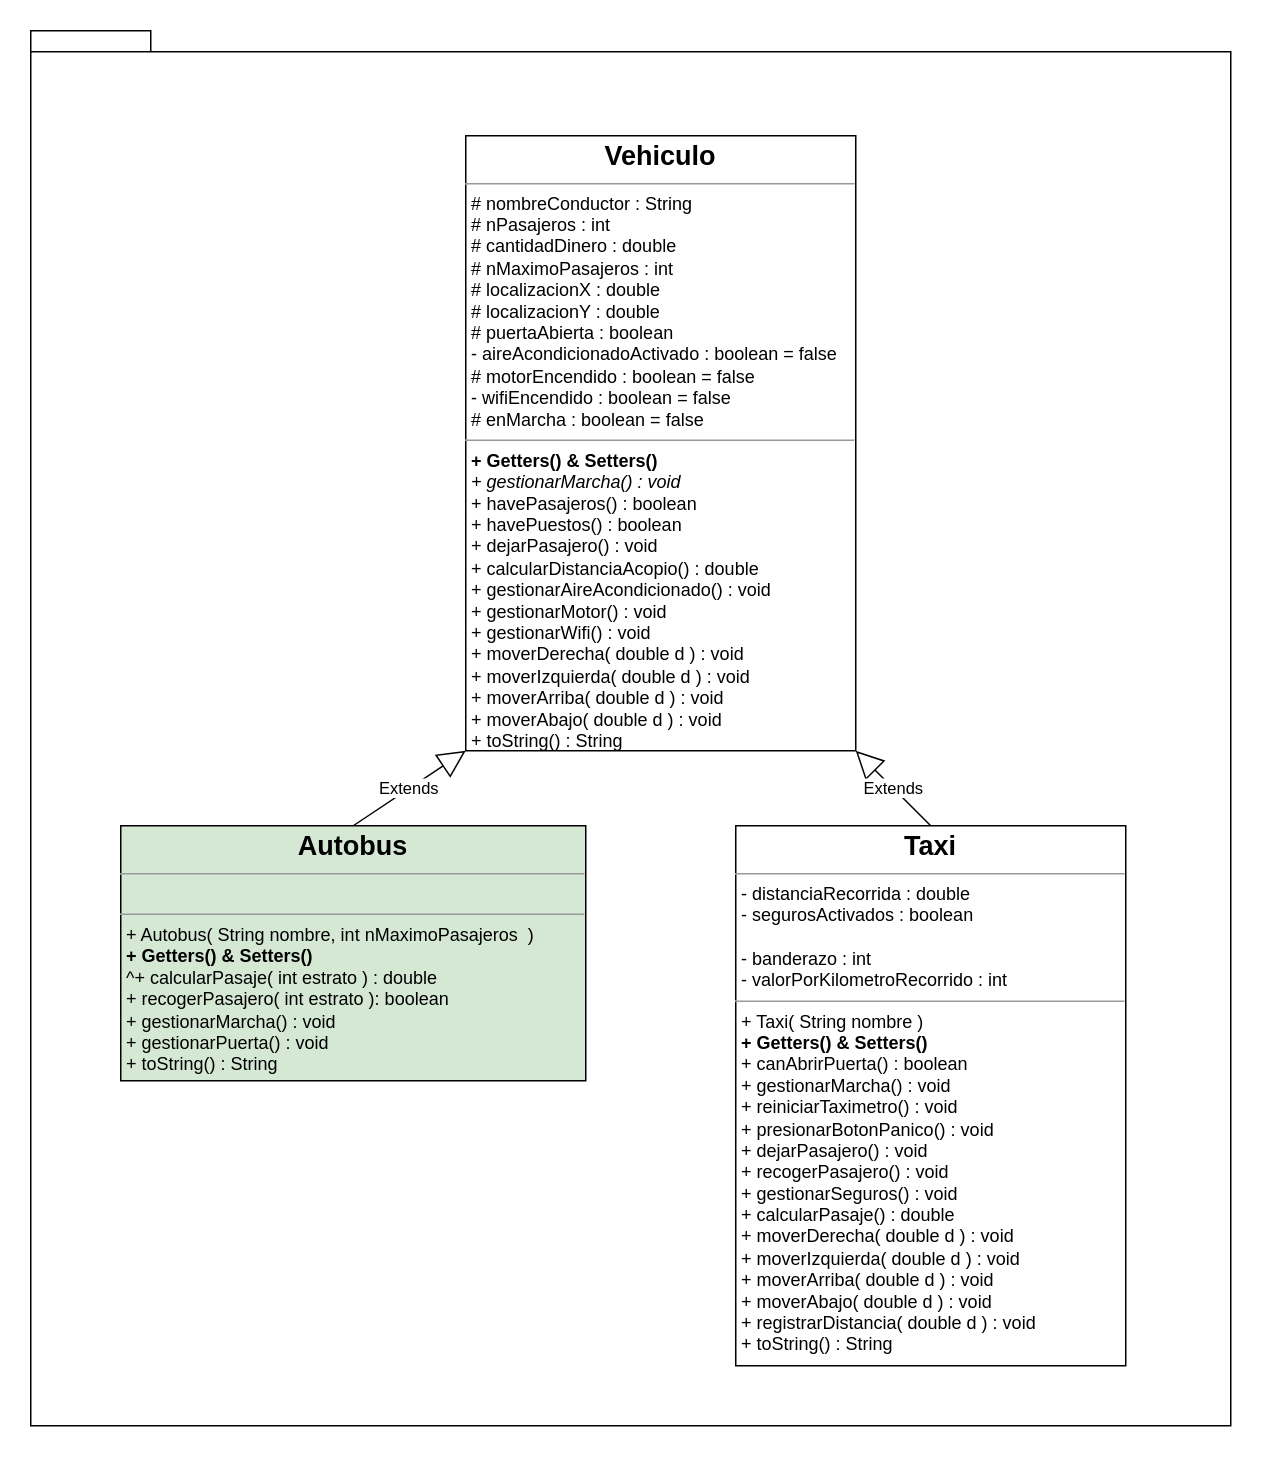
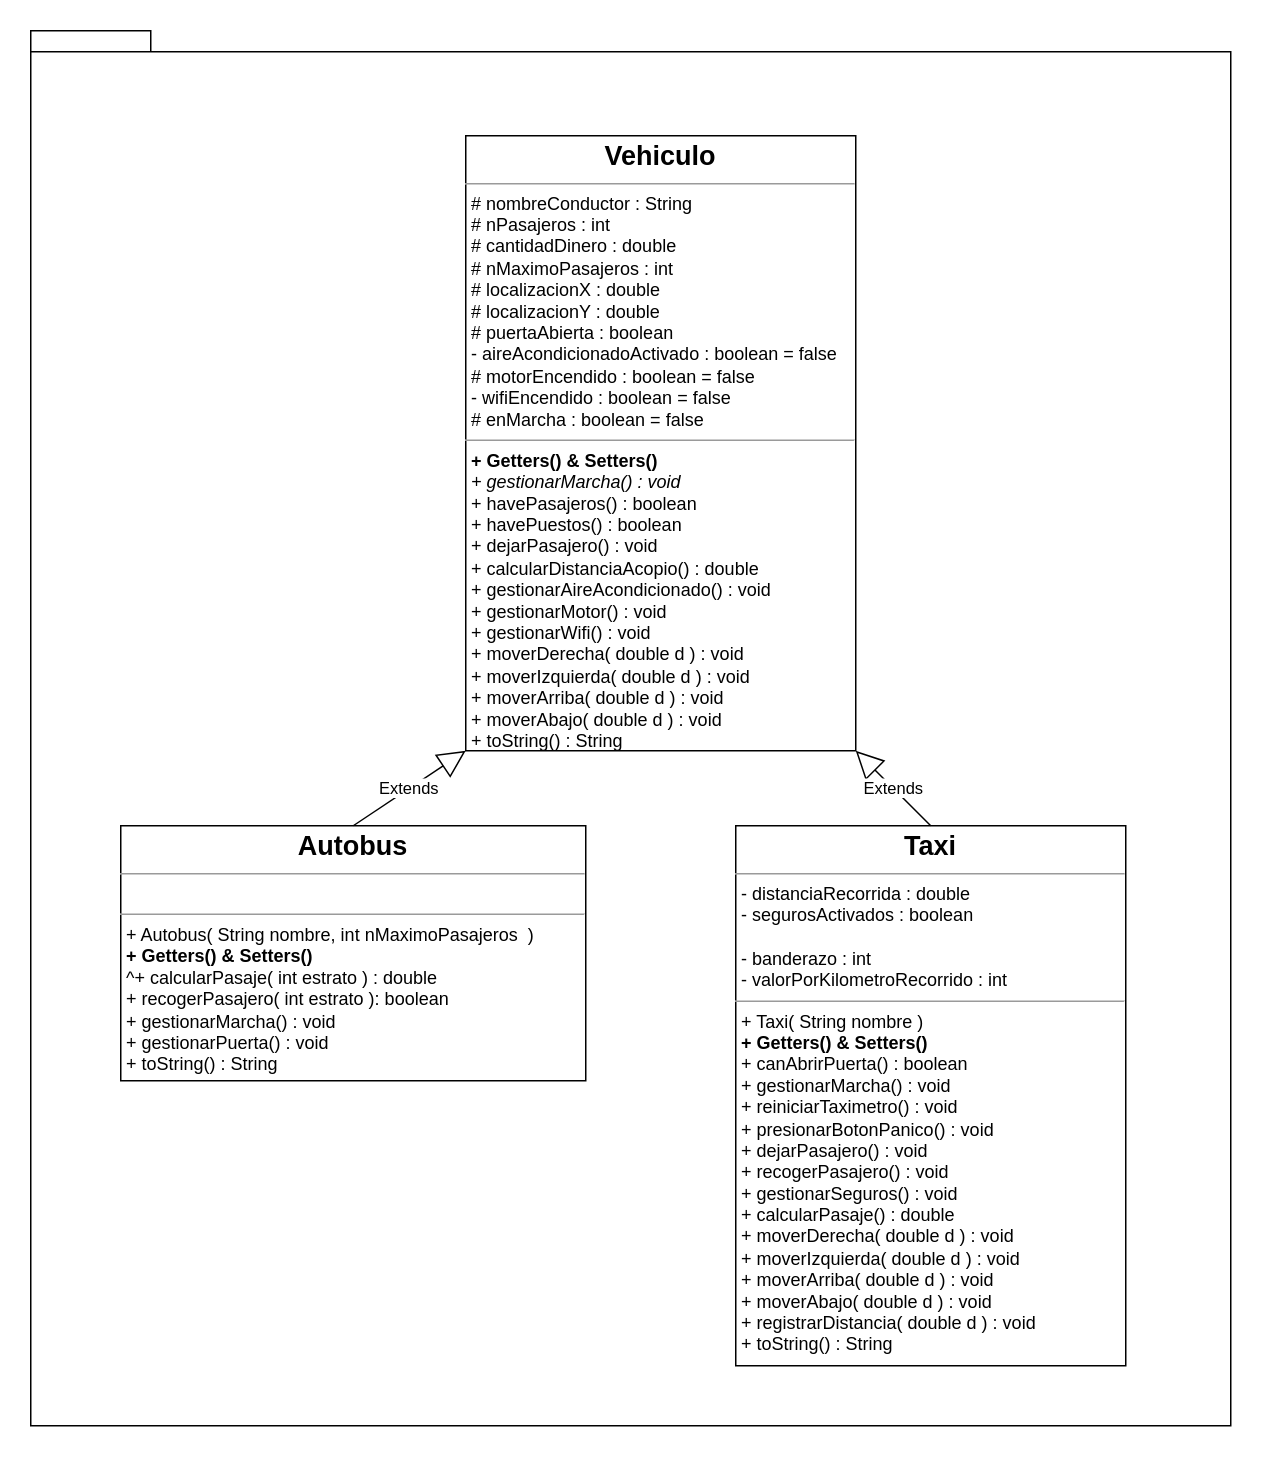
node "Autobus + Autobus( String nombre, int nMaximoPasajeros ) + Getters() & Setters() ^+ calcularPasaje( int estrato ) : double + recogerPasajero( int estrato ): boolean + gestionarMarcha() : void + gestionarPuerta() : void + toString() : String": fillcolor #d5e8d4 -> #ffffff
